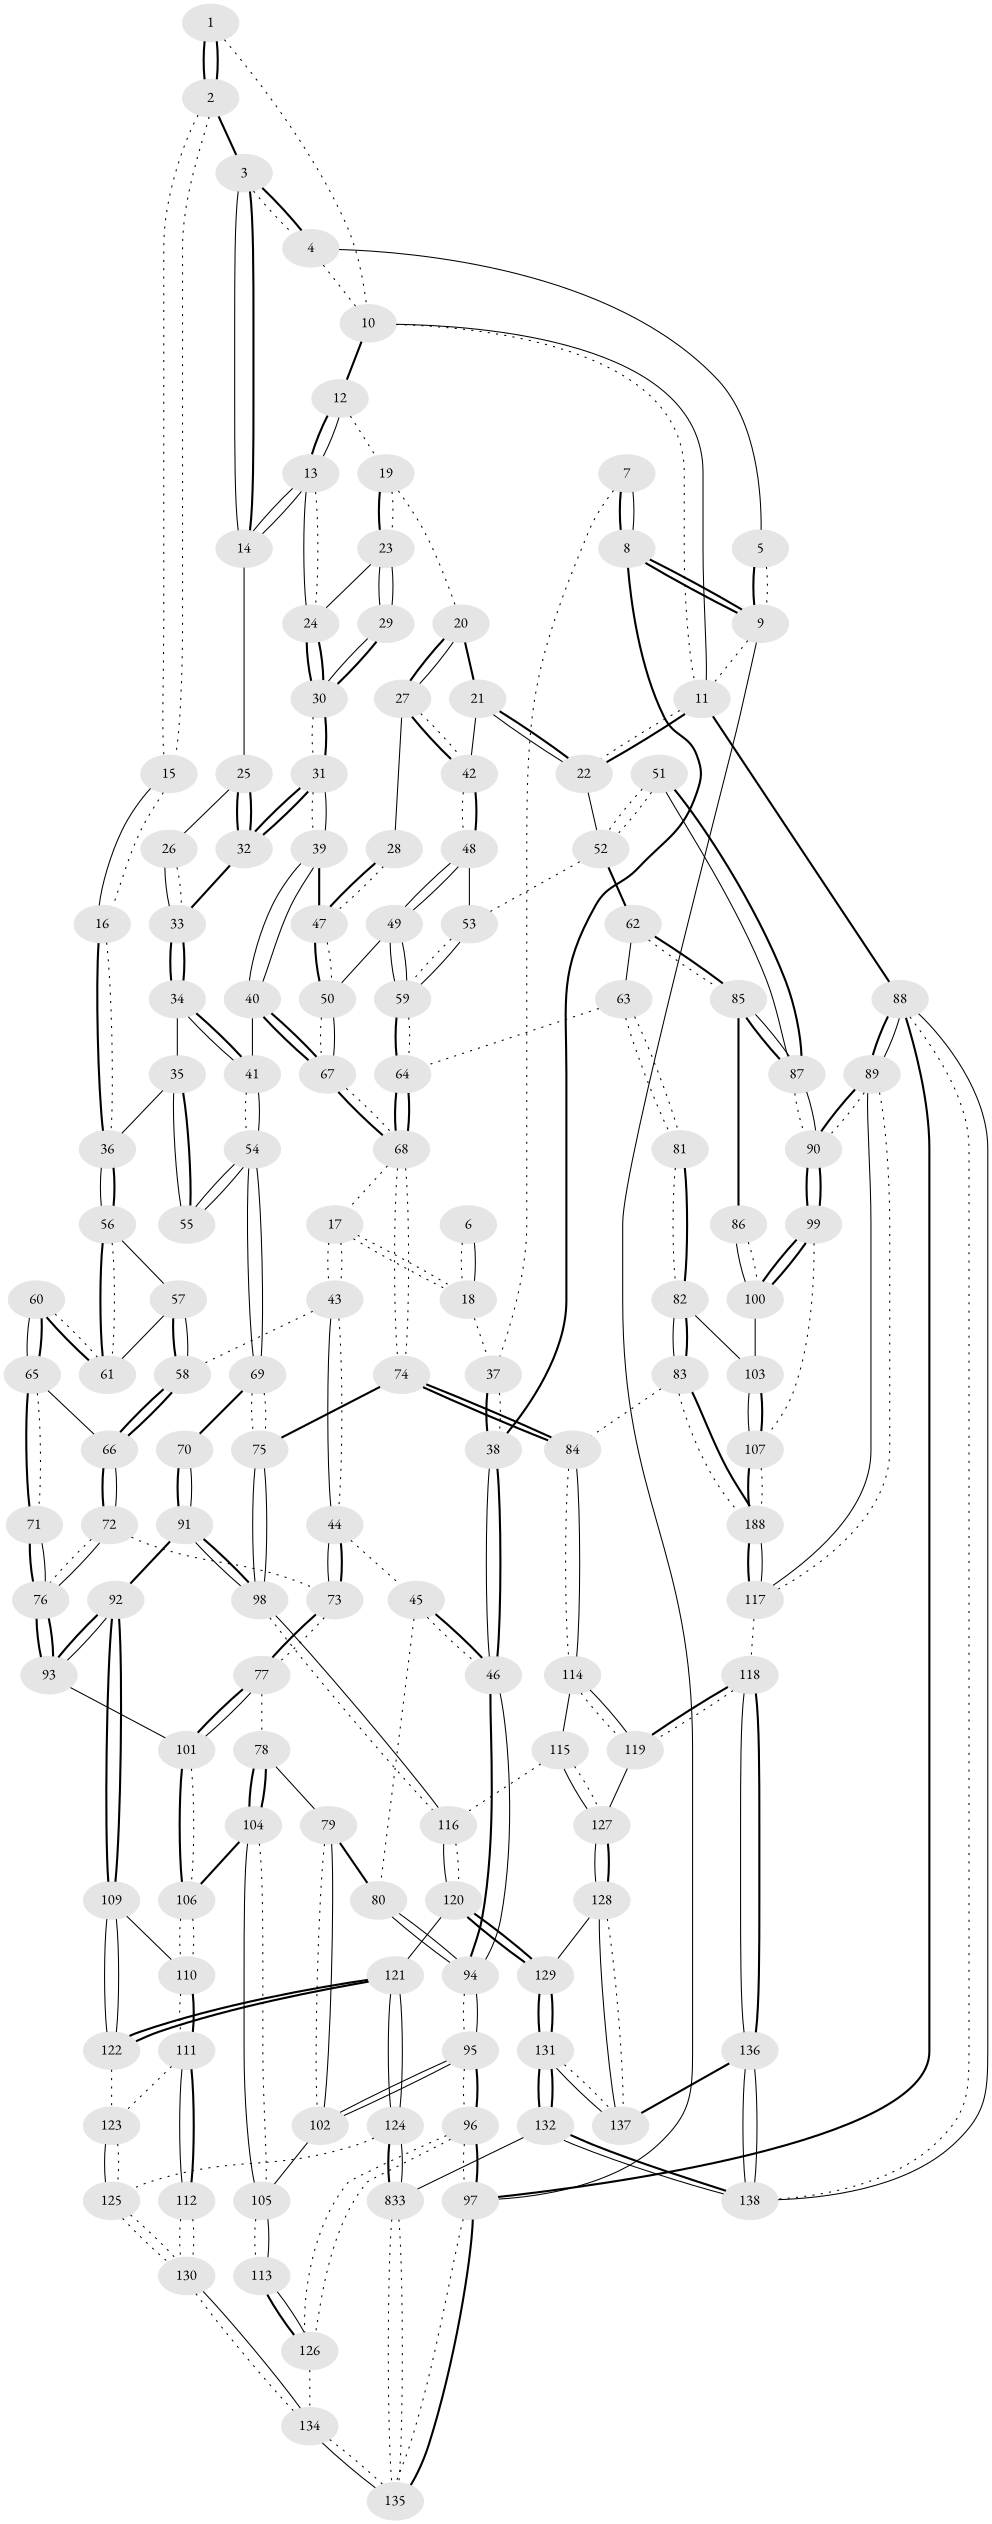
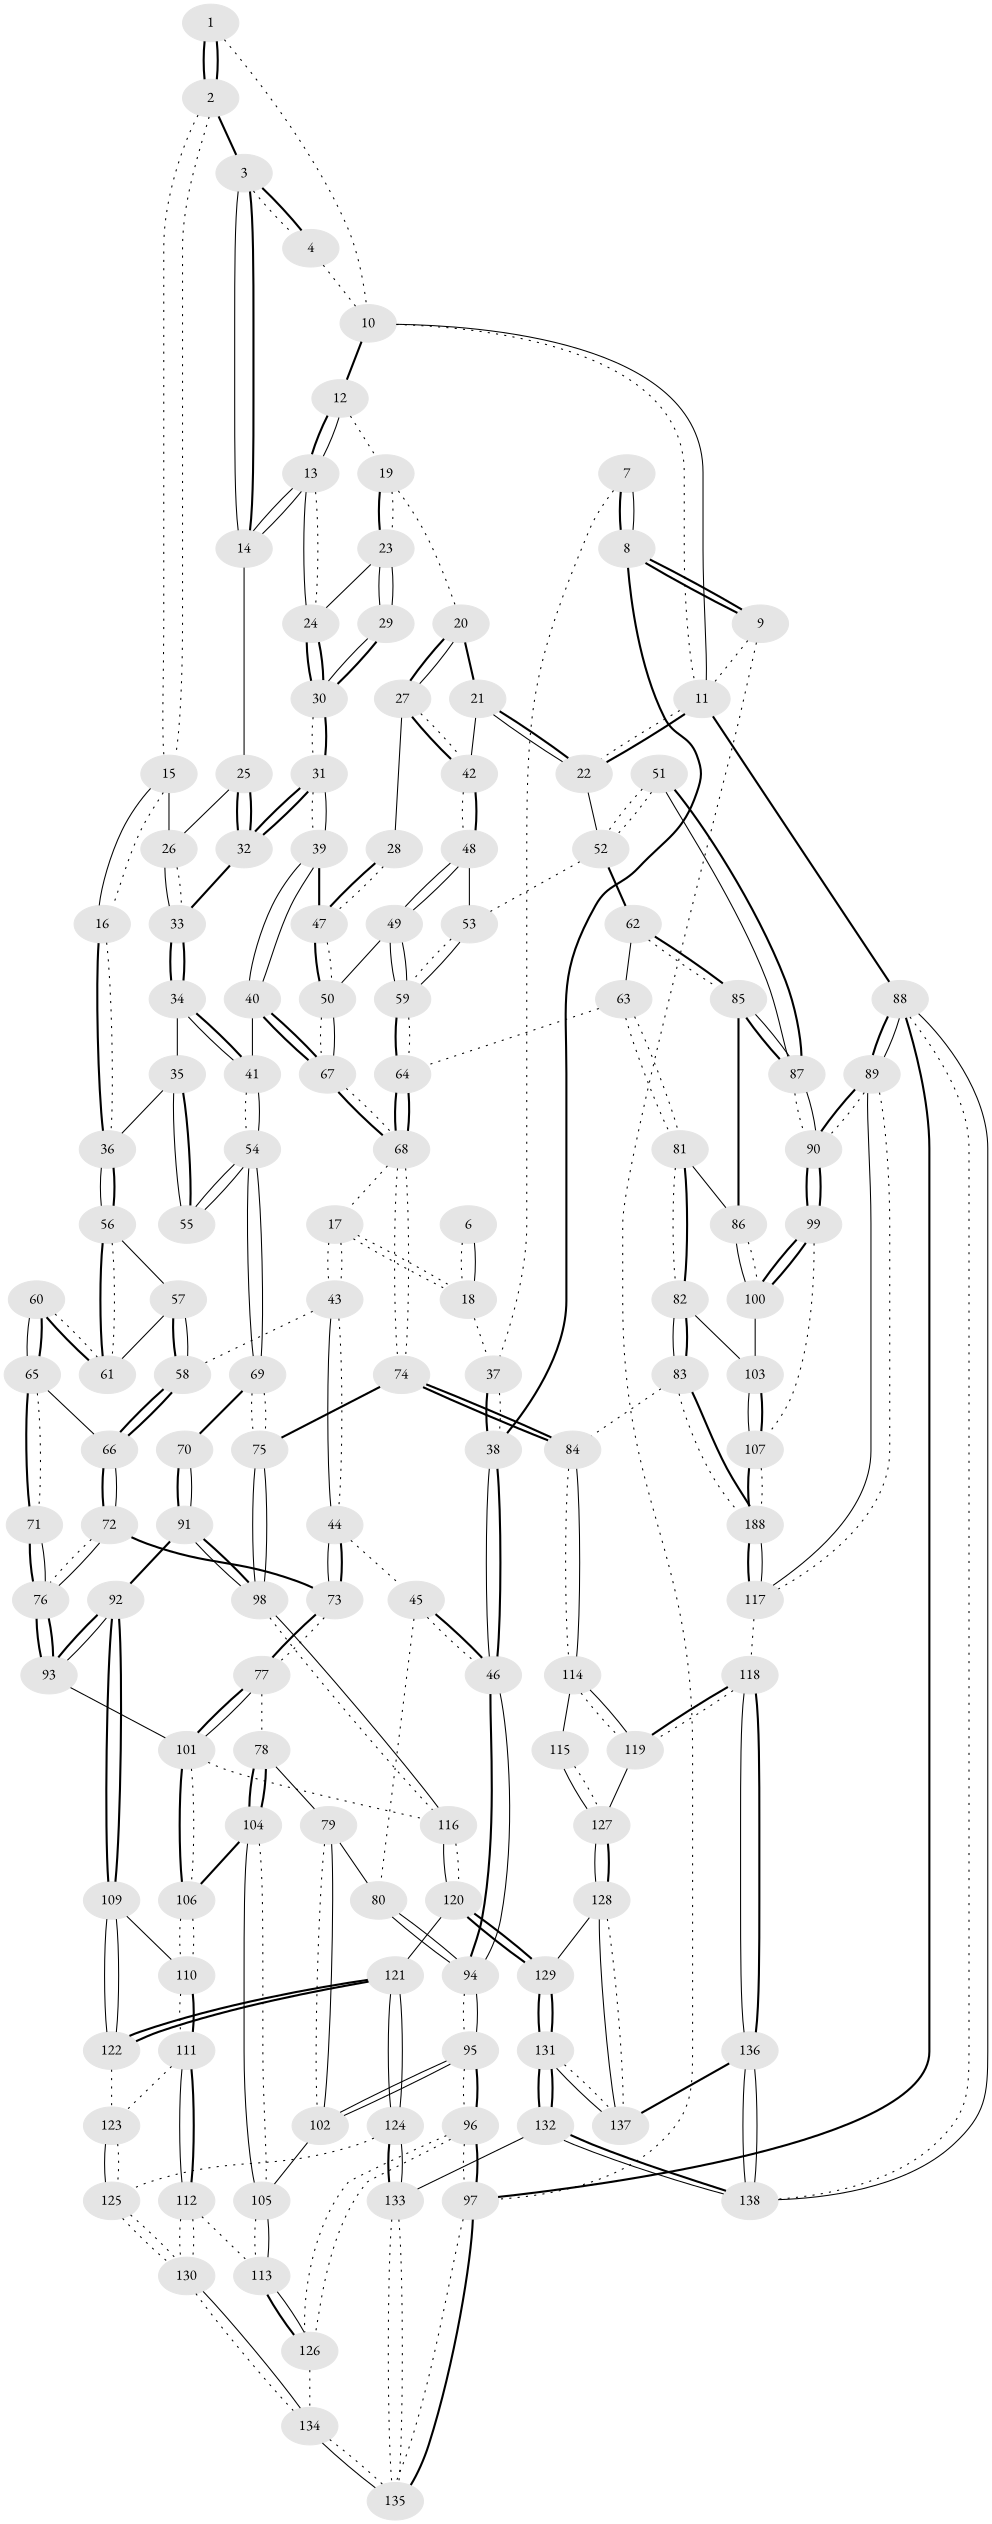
node "5": removed
edge "15" -- "26": added
edge "81" -- "86": added
edge "9" -- "97": style solid -> dotted
edge "72" -- "73": style dotted -> bold
edge "115" -- "116": now "101" -- "116"
edge "79" -- "80": style bold -> solid
node "833": label "833" -> "133"
edge "112" -- "113": added
